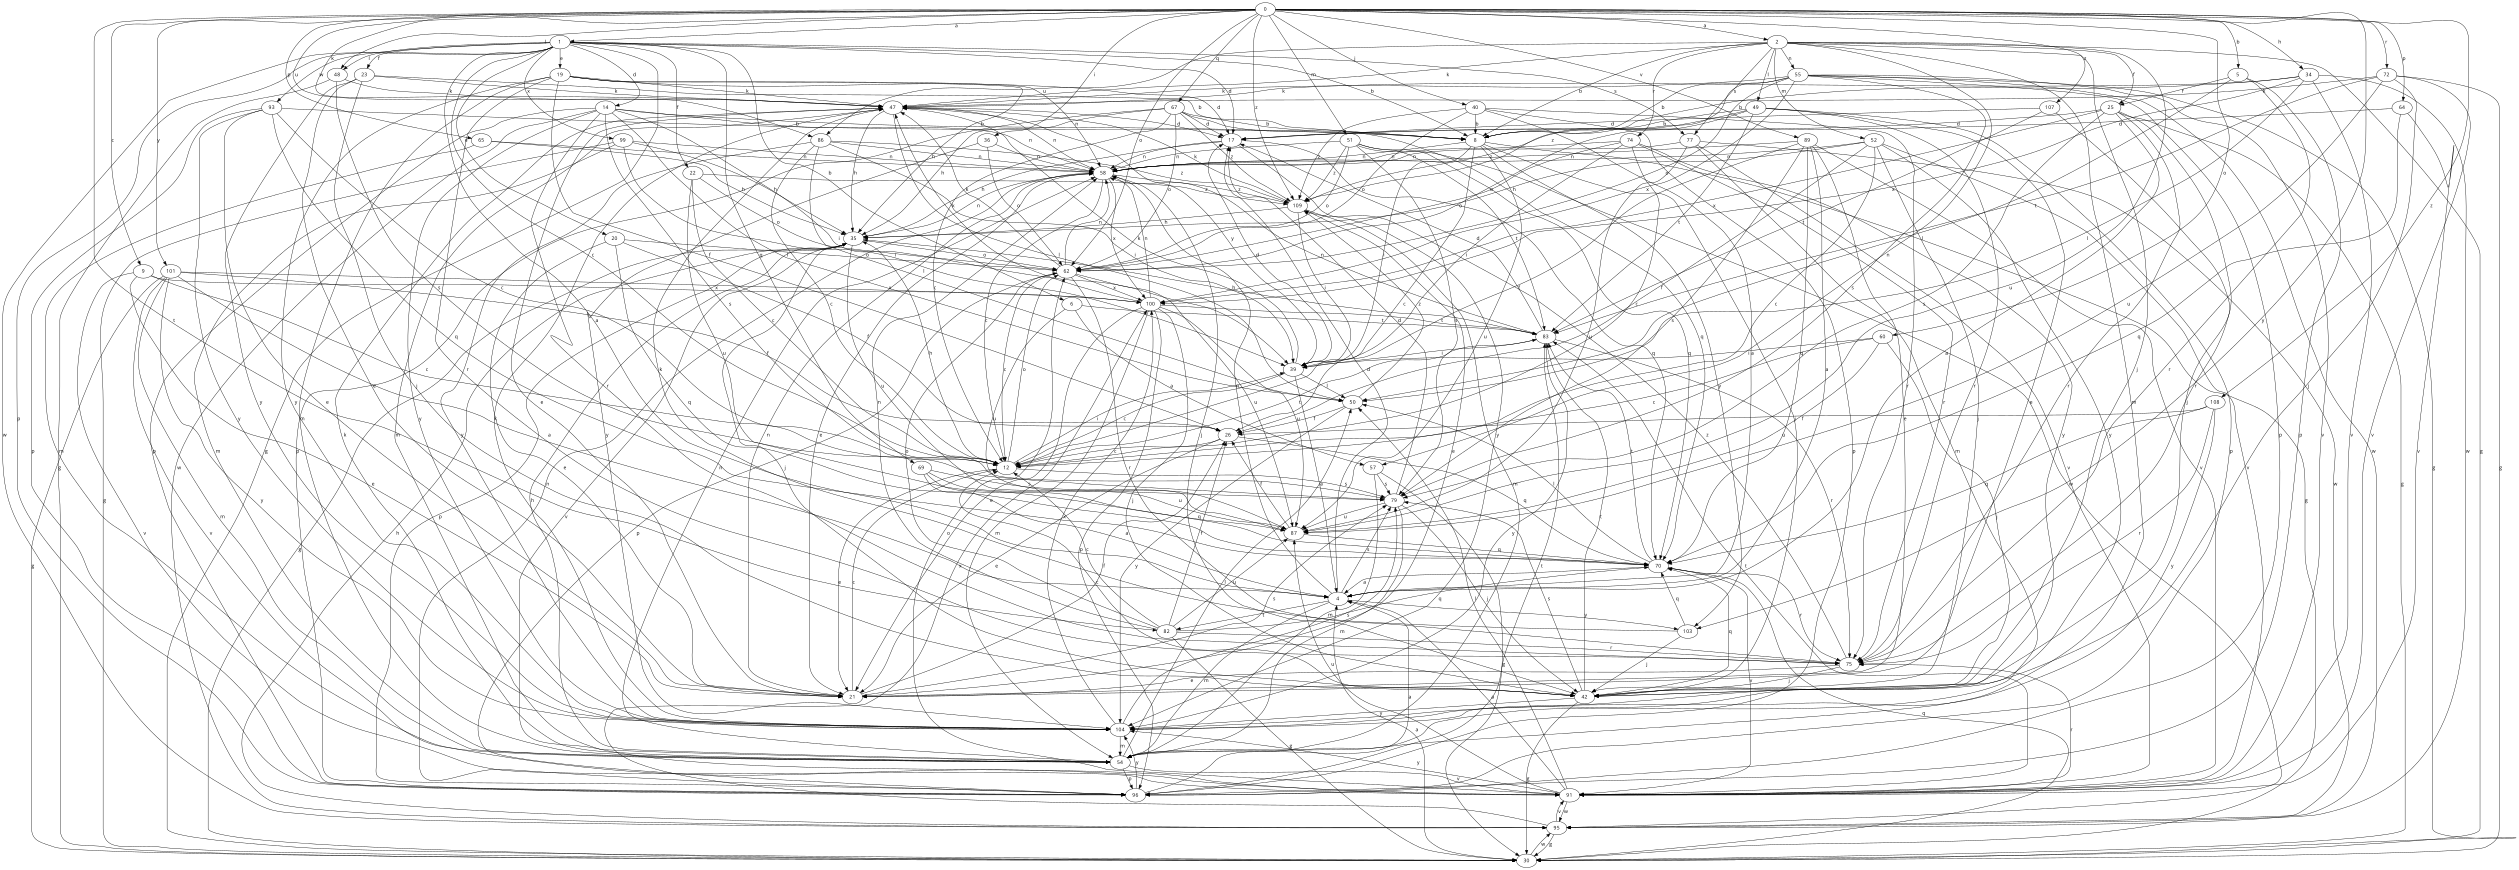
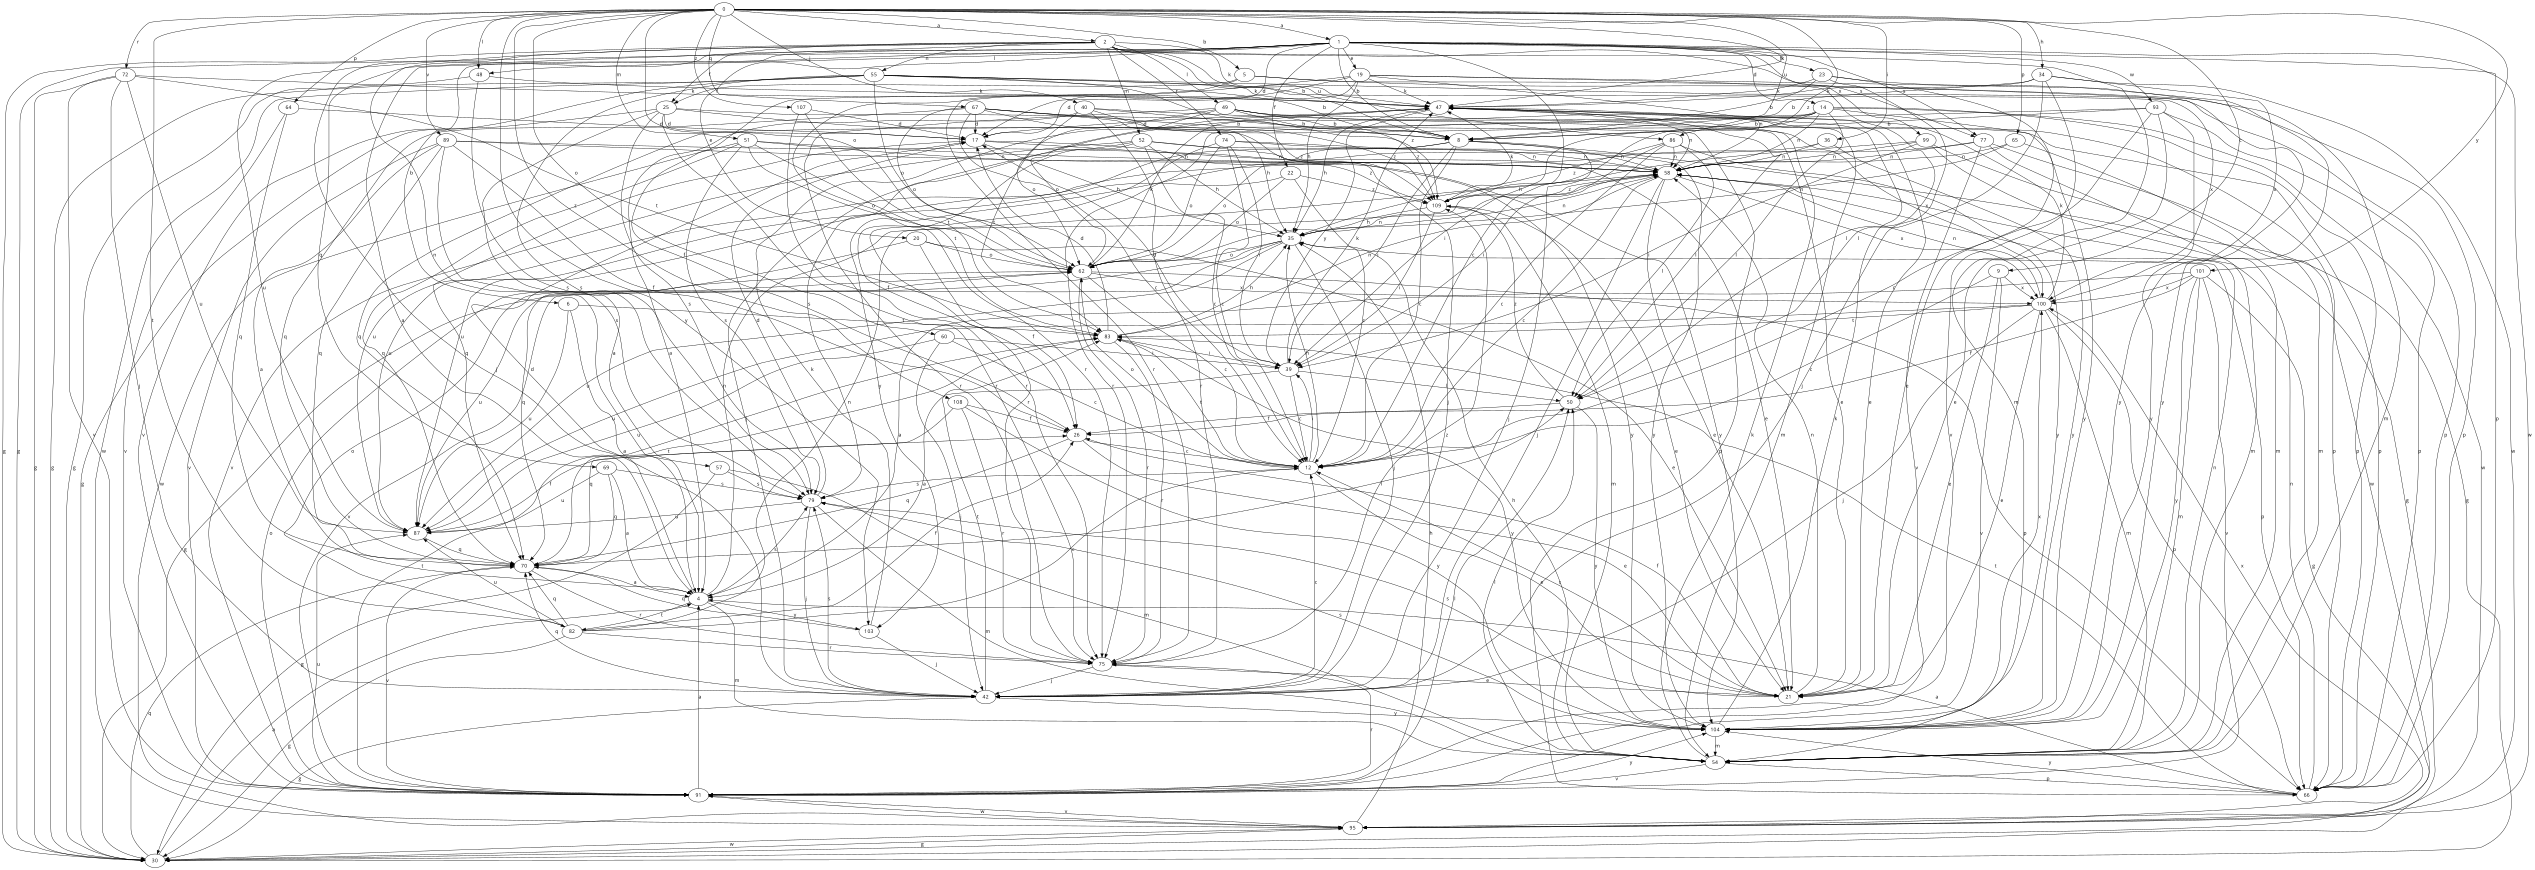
edge "6" -> "57": now "6" -> "4"
node "96": label "96" -> "66"
